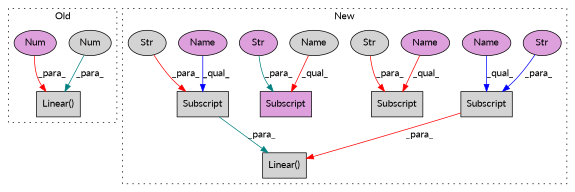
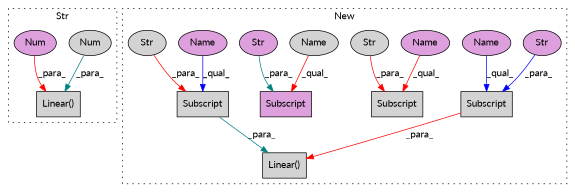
cluster "Old": label "Old" -> "Str"
